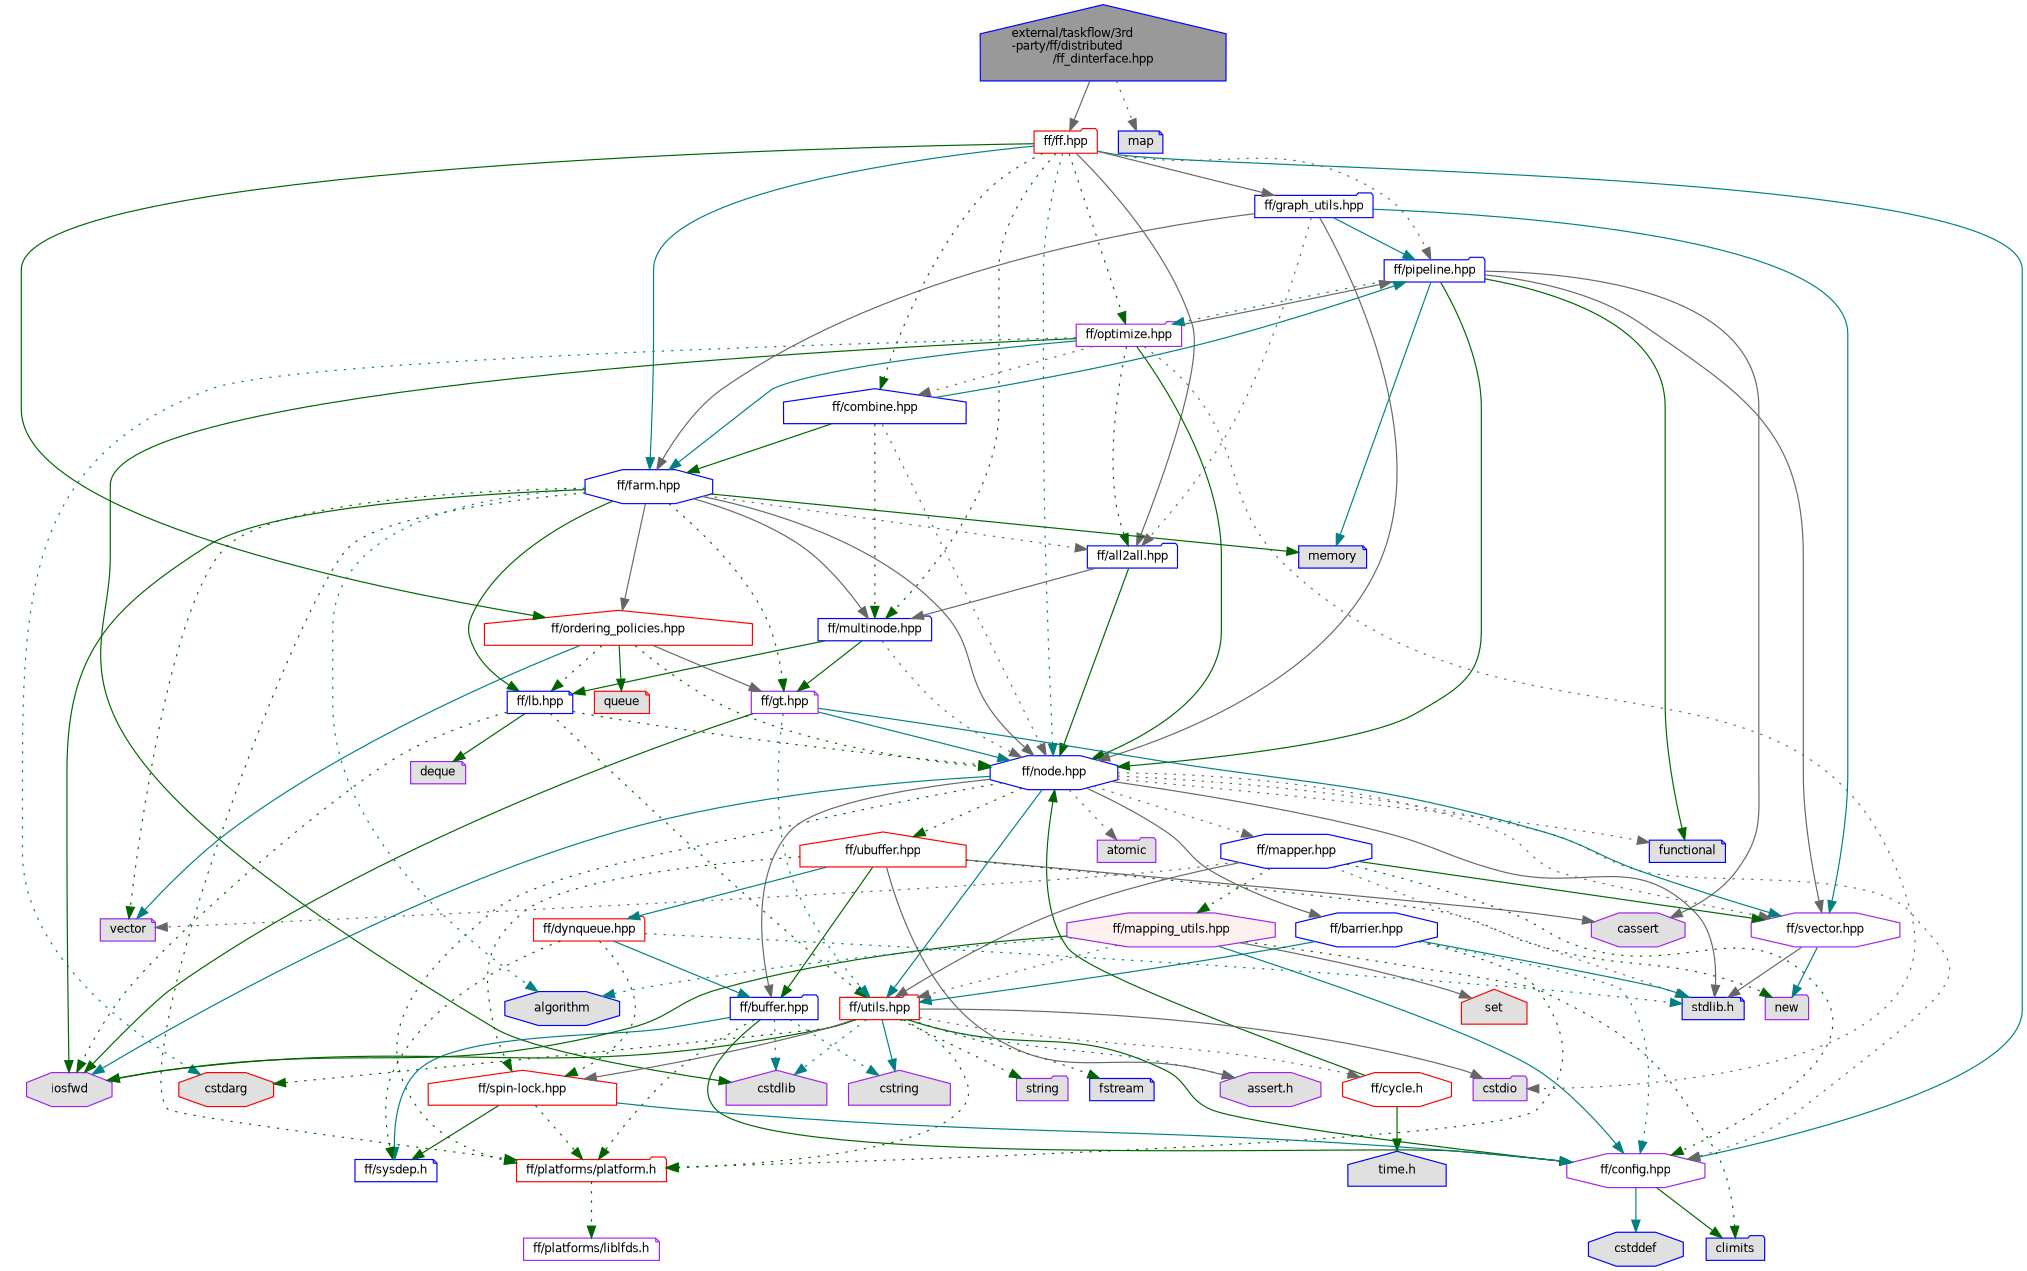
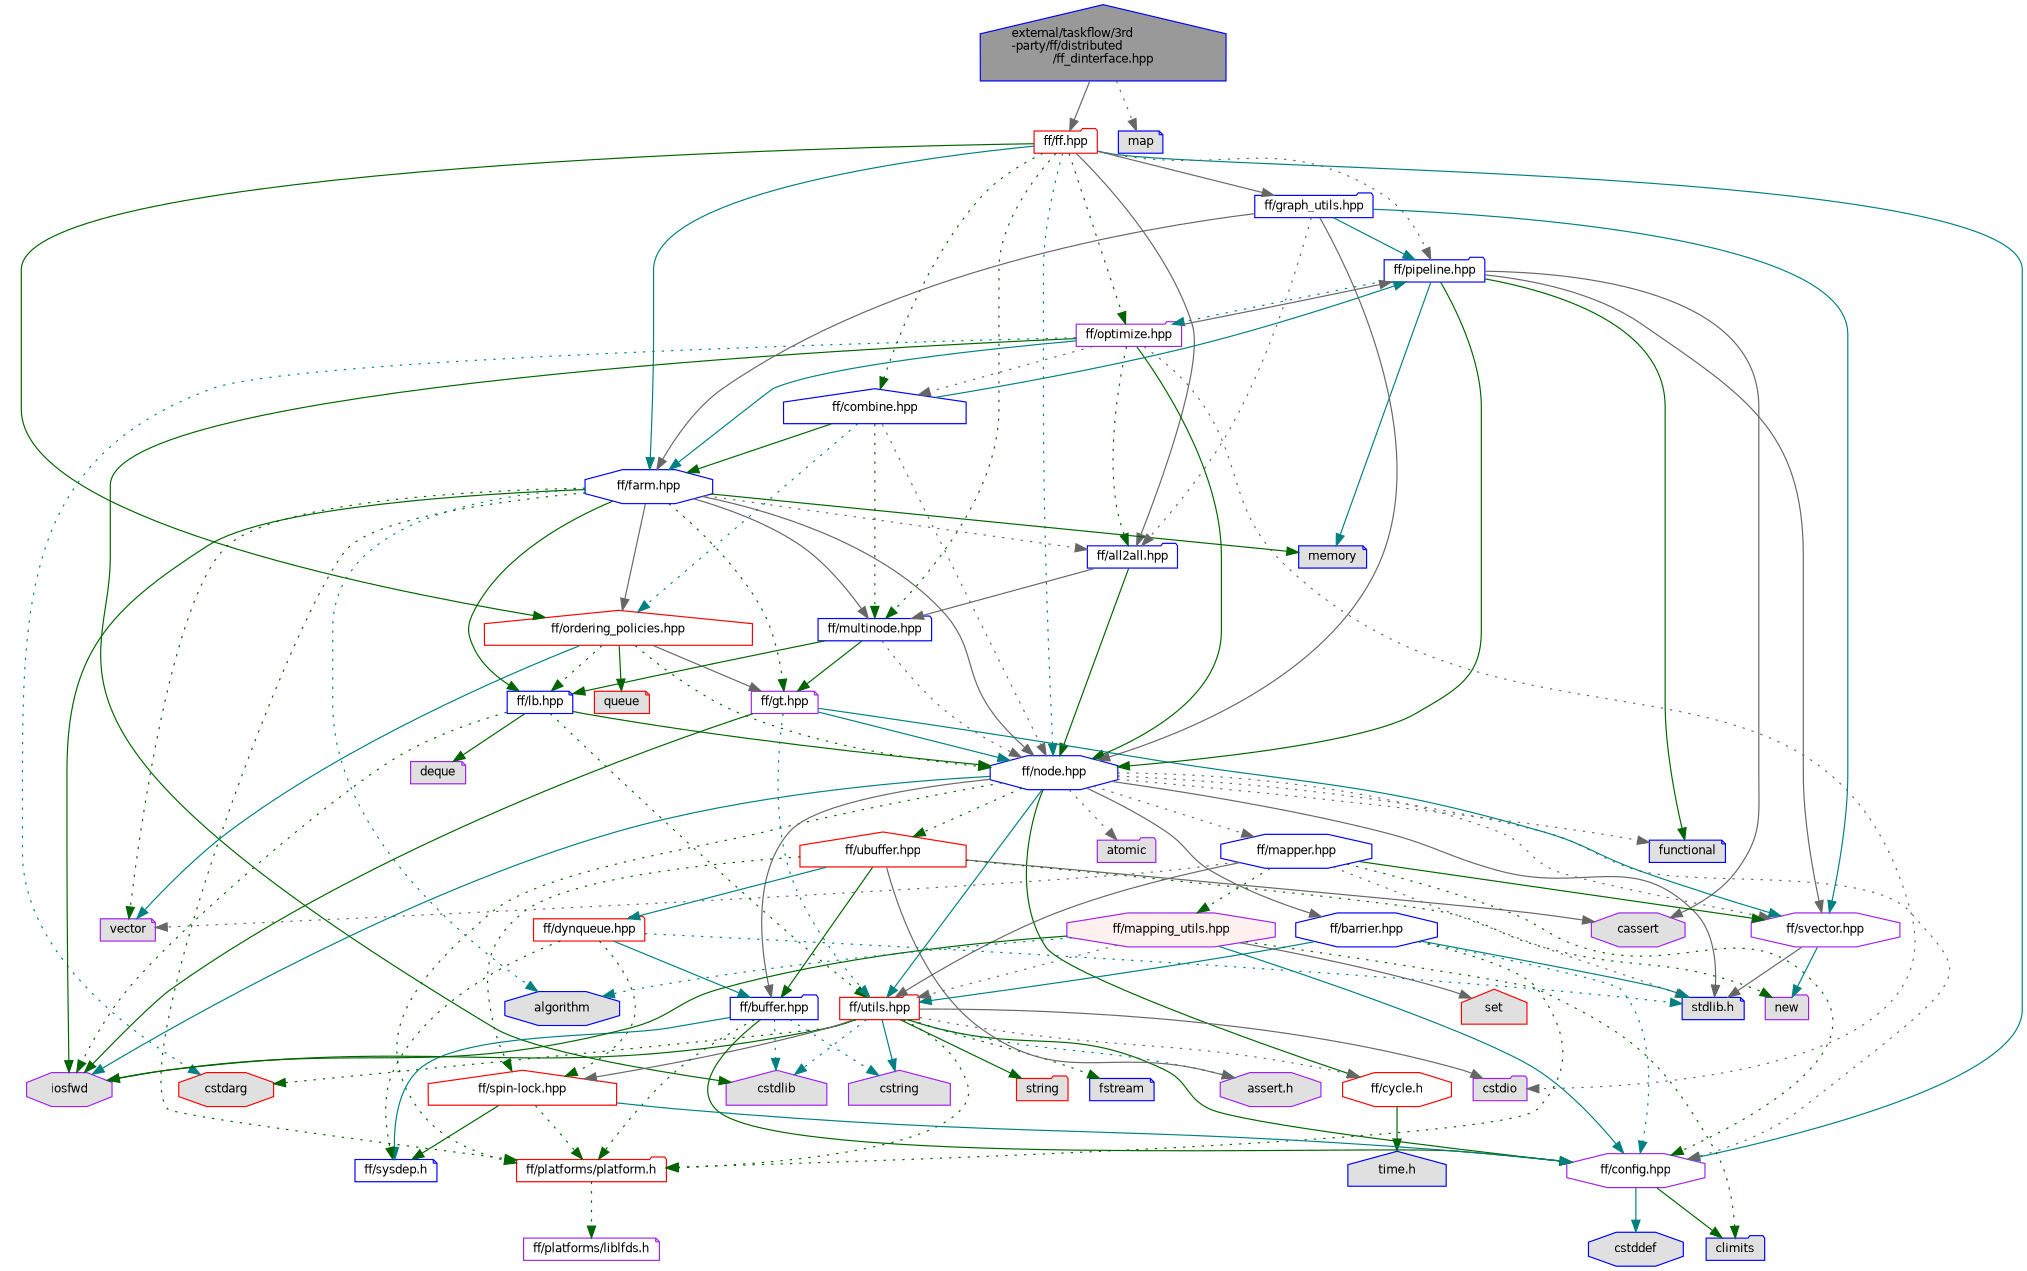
edge "ff/combine.hpp" -> "ff/ordering_policies.hpp": added
edge "ff/lb.hpp" -> "ff/node.hpp": style dotted -> solid
edge "ff/cycle.h" -> "ff/node.hpp": reversed
edge "ff/utils.hpp" -> "string": style dotted -> solid
node "string": color purple -> red
